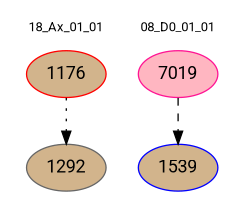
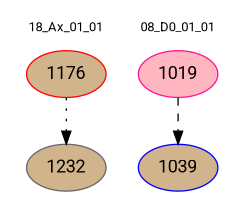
node "7019": label "7019" -> "1019"
node "1292": label "1292" -> "1232"
node "1539": label "1539" -> "1039"
